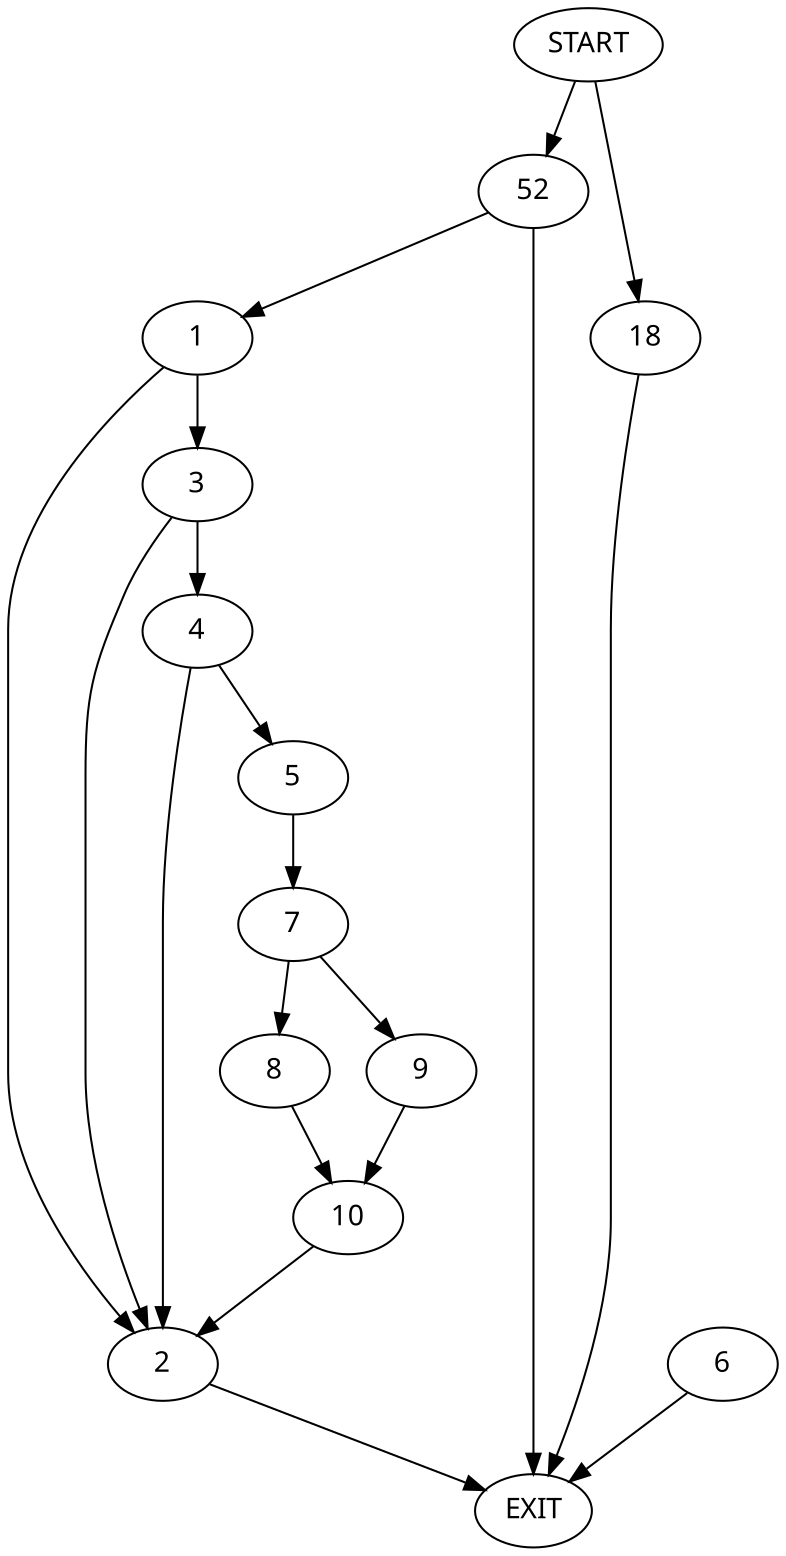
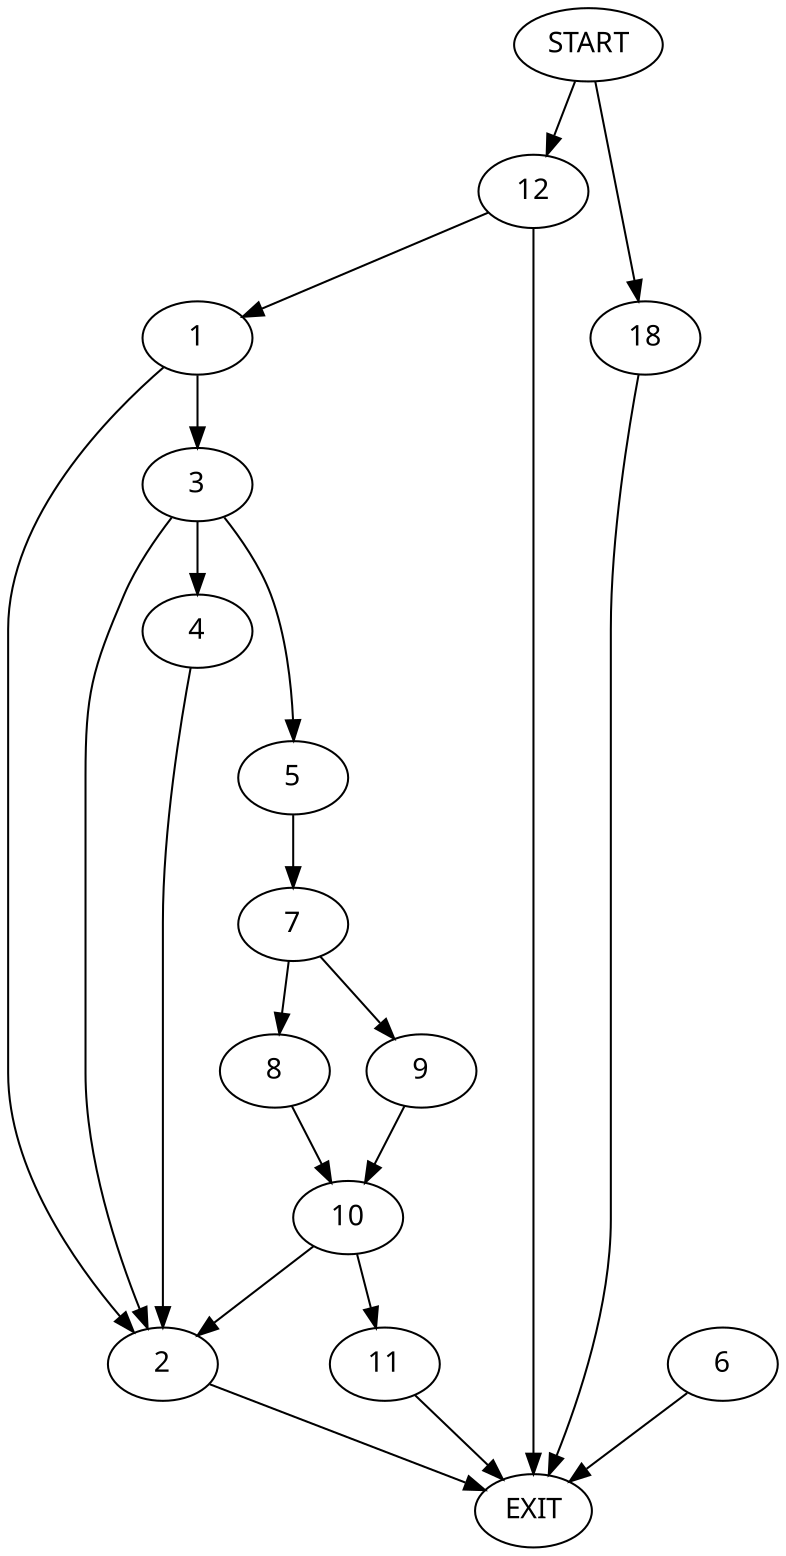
node "52": label "52" -> "12"
edge "4" -> "5": now "3" -> "5"
node "11": added
